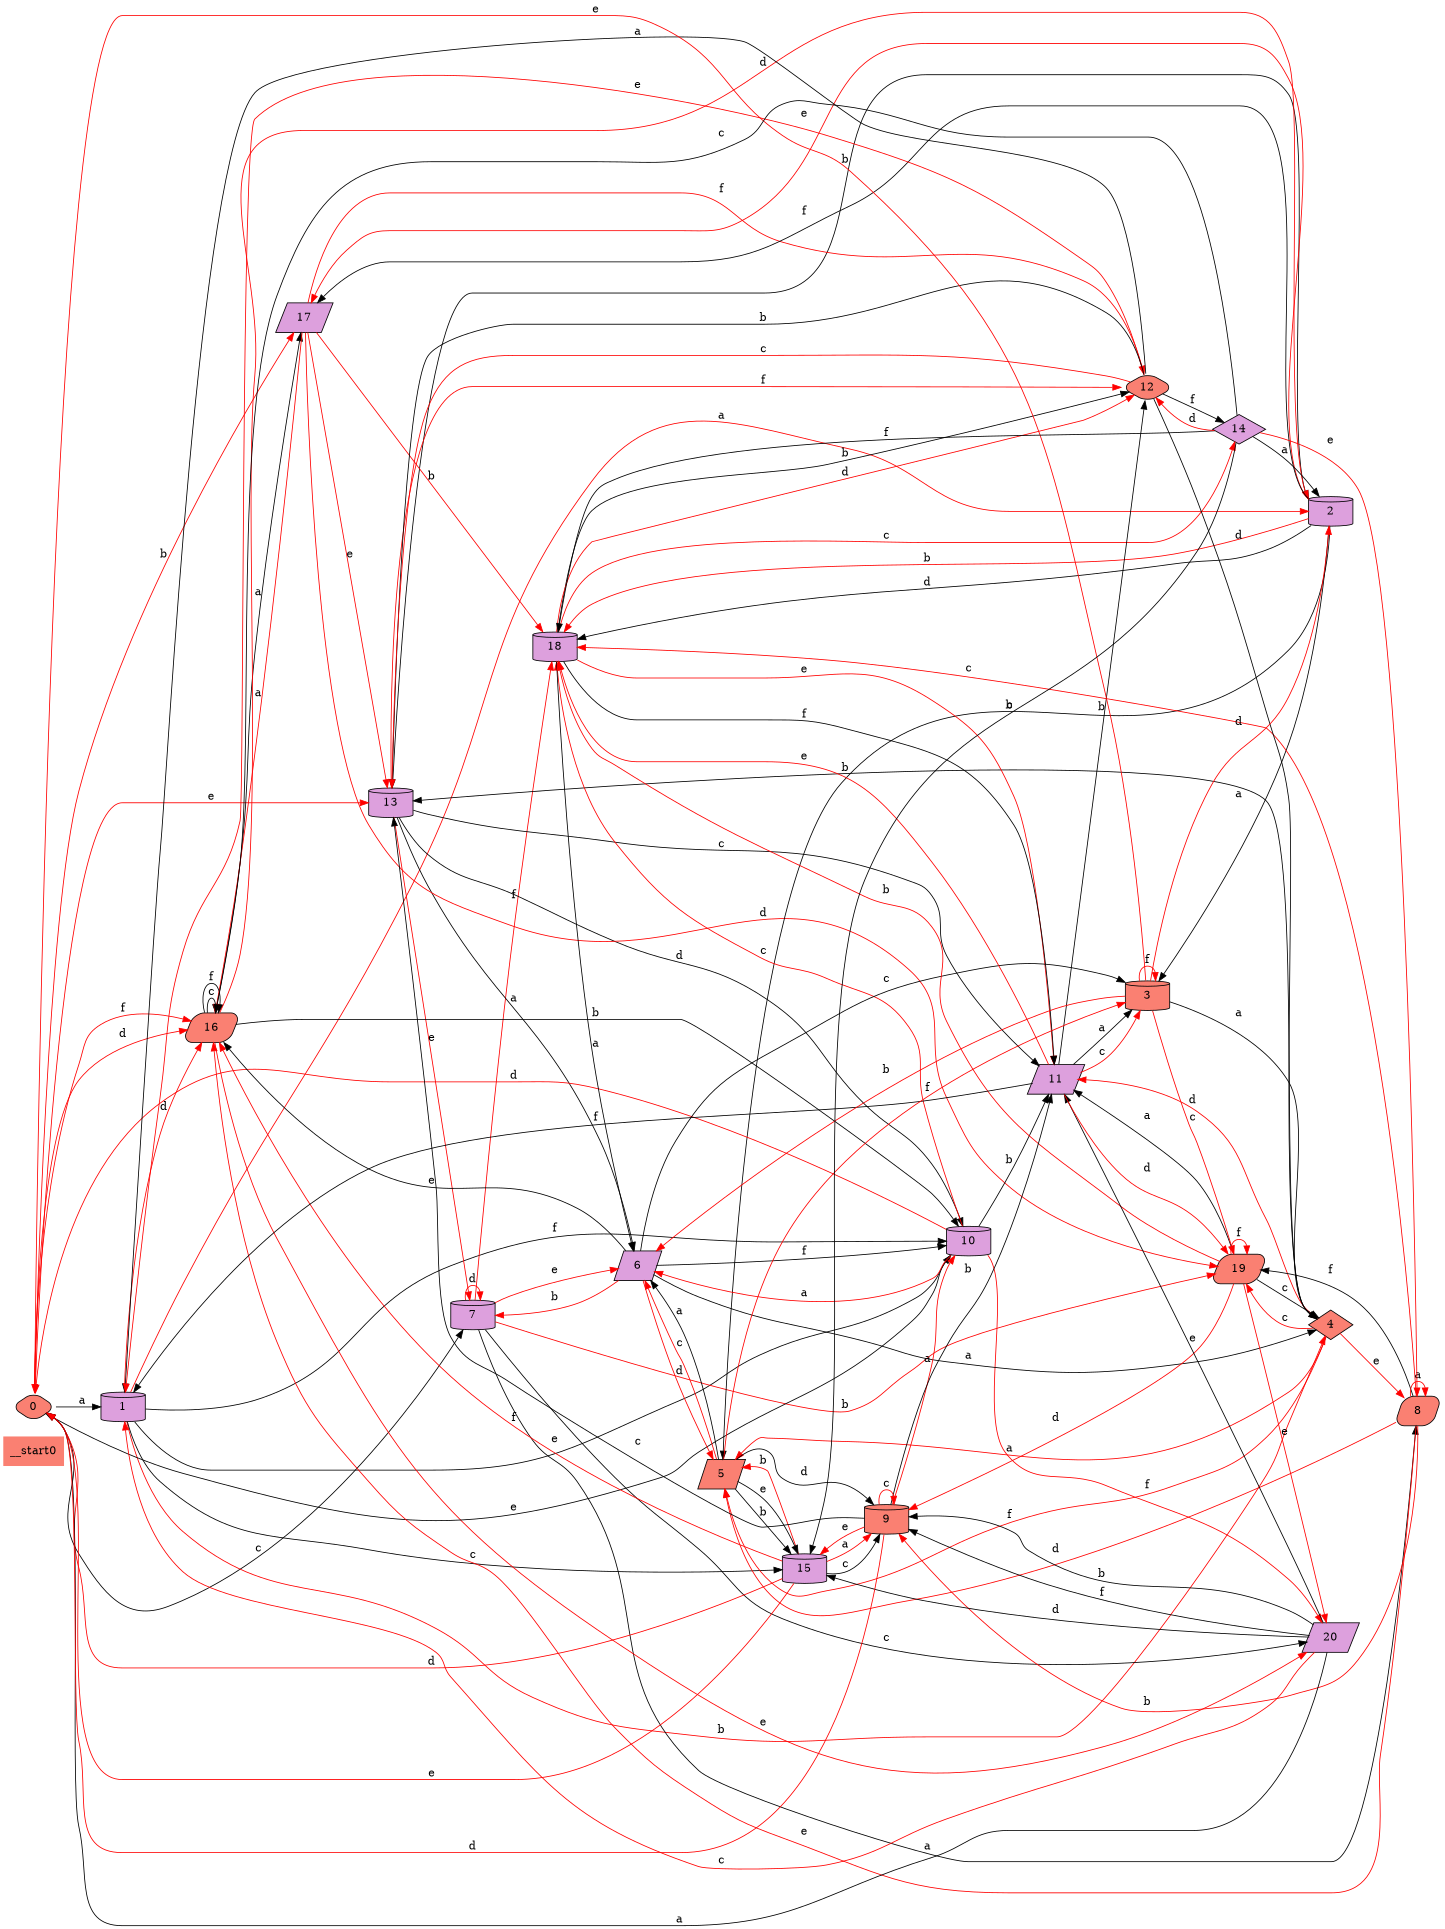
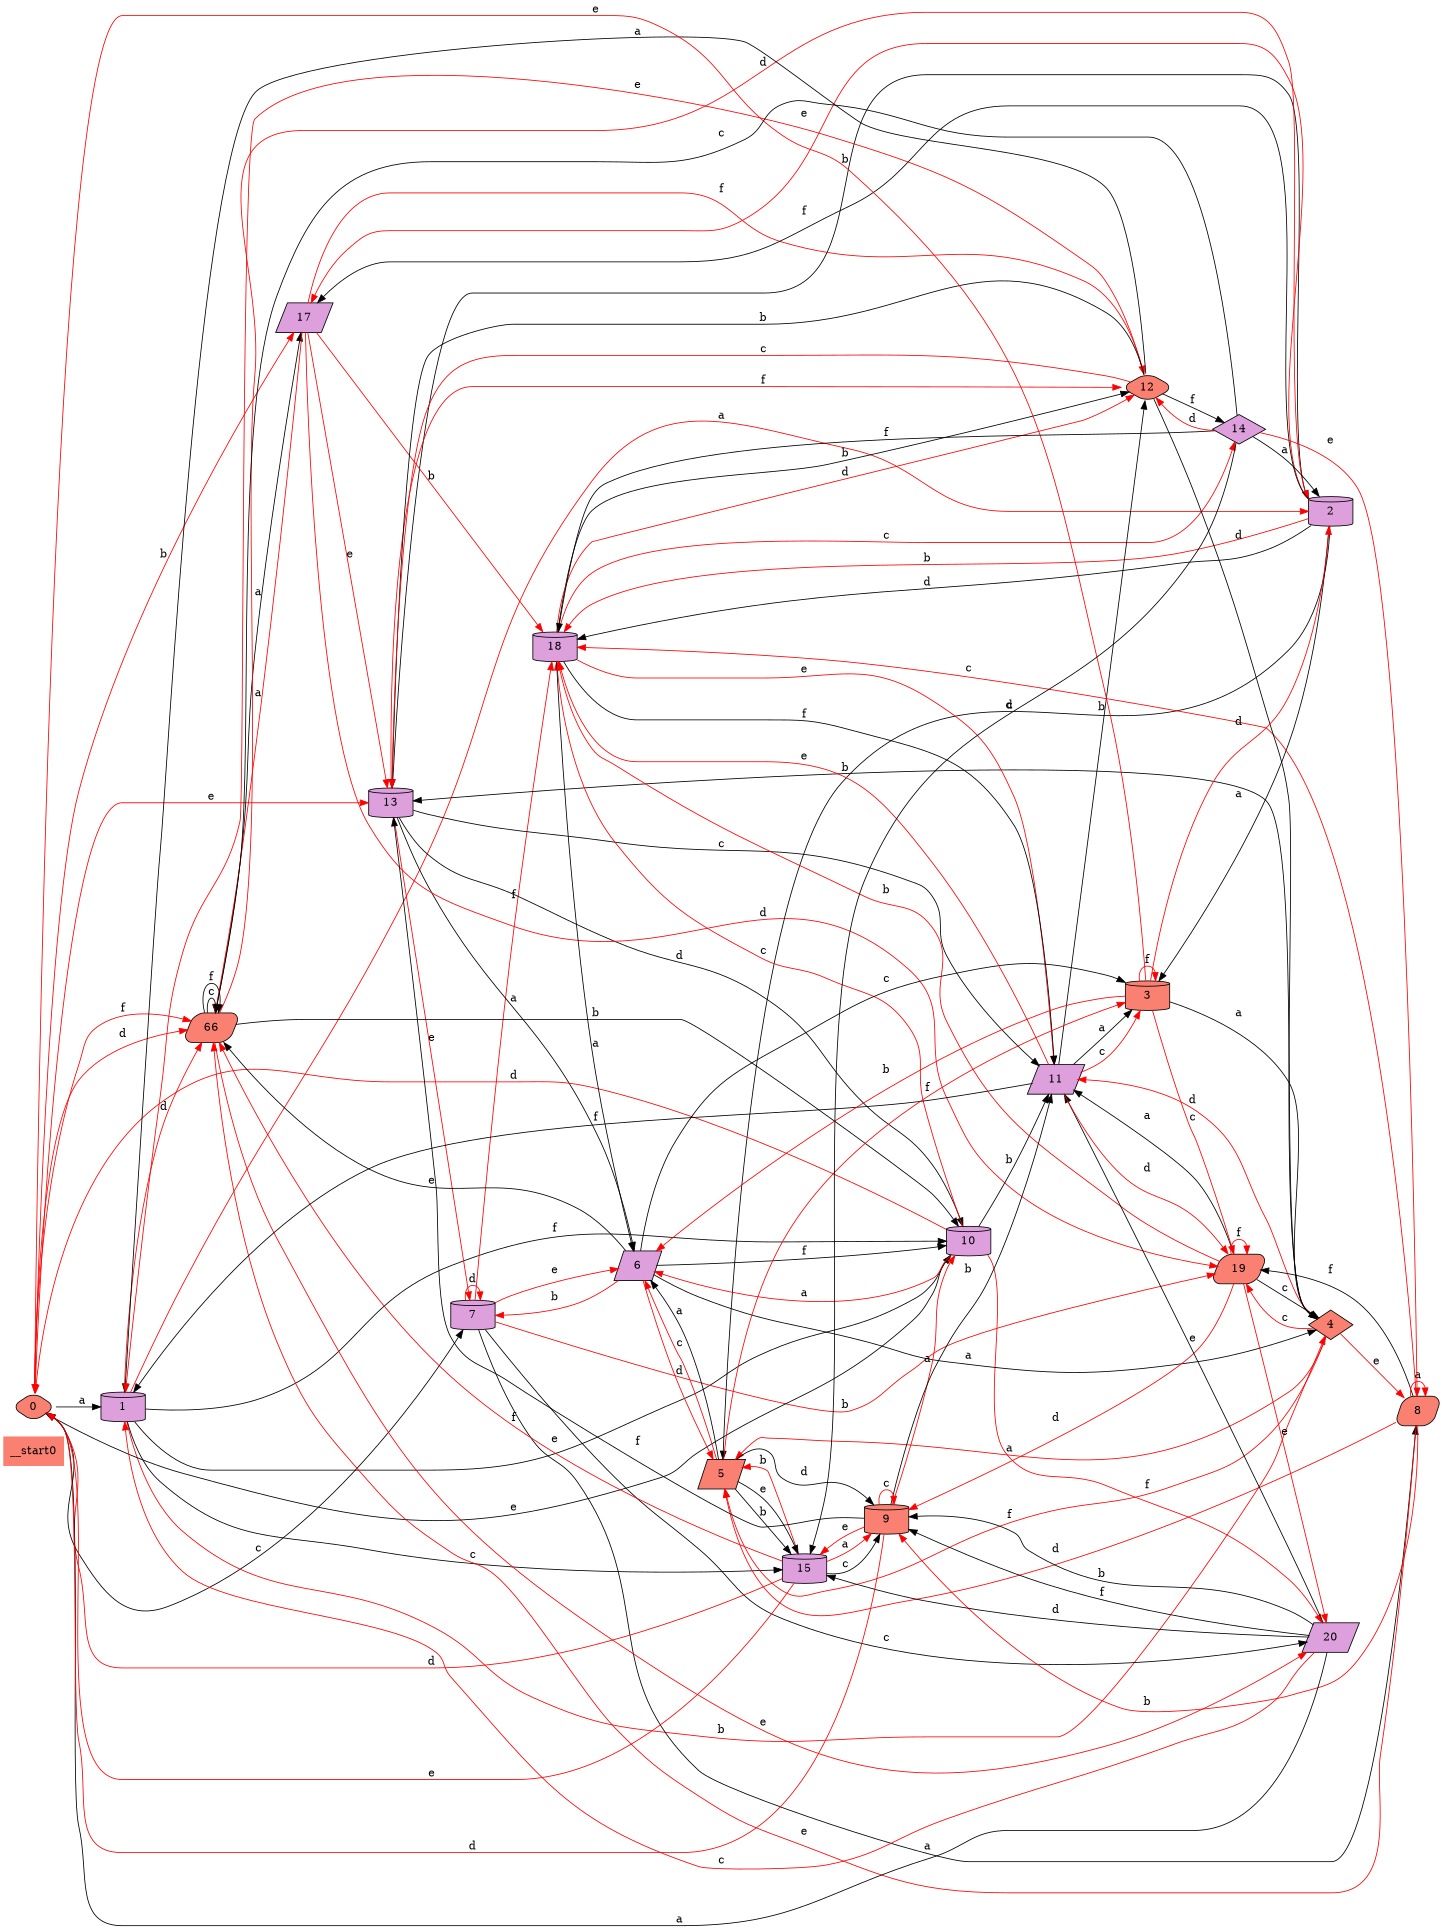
edge "14" -> "15": label "b" -> "d"
node "16": label "16" -> "66"
edge "9" -> "13": label "c" -> "f"
